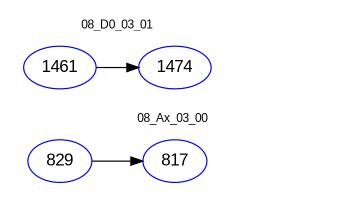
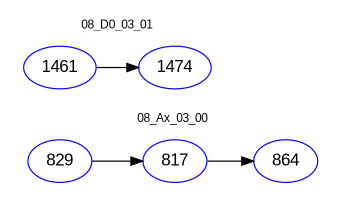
node "864": added
